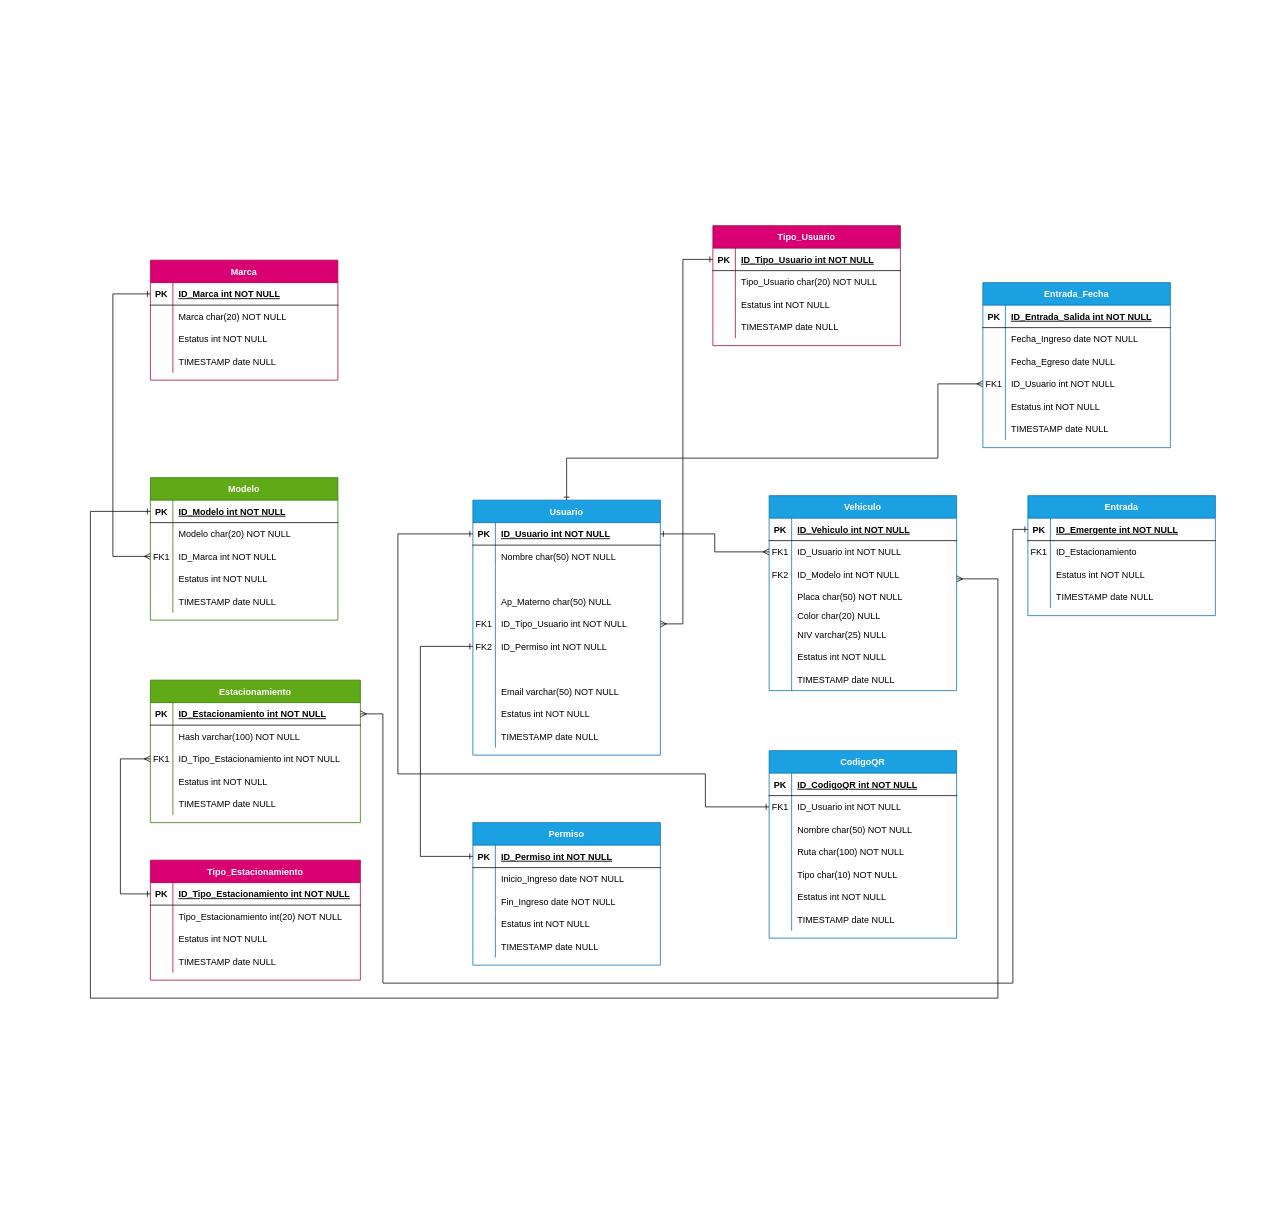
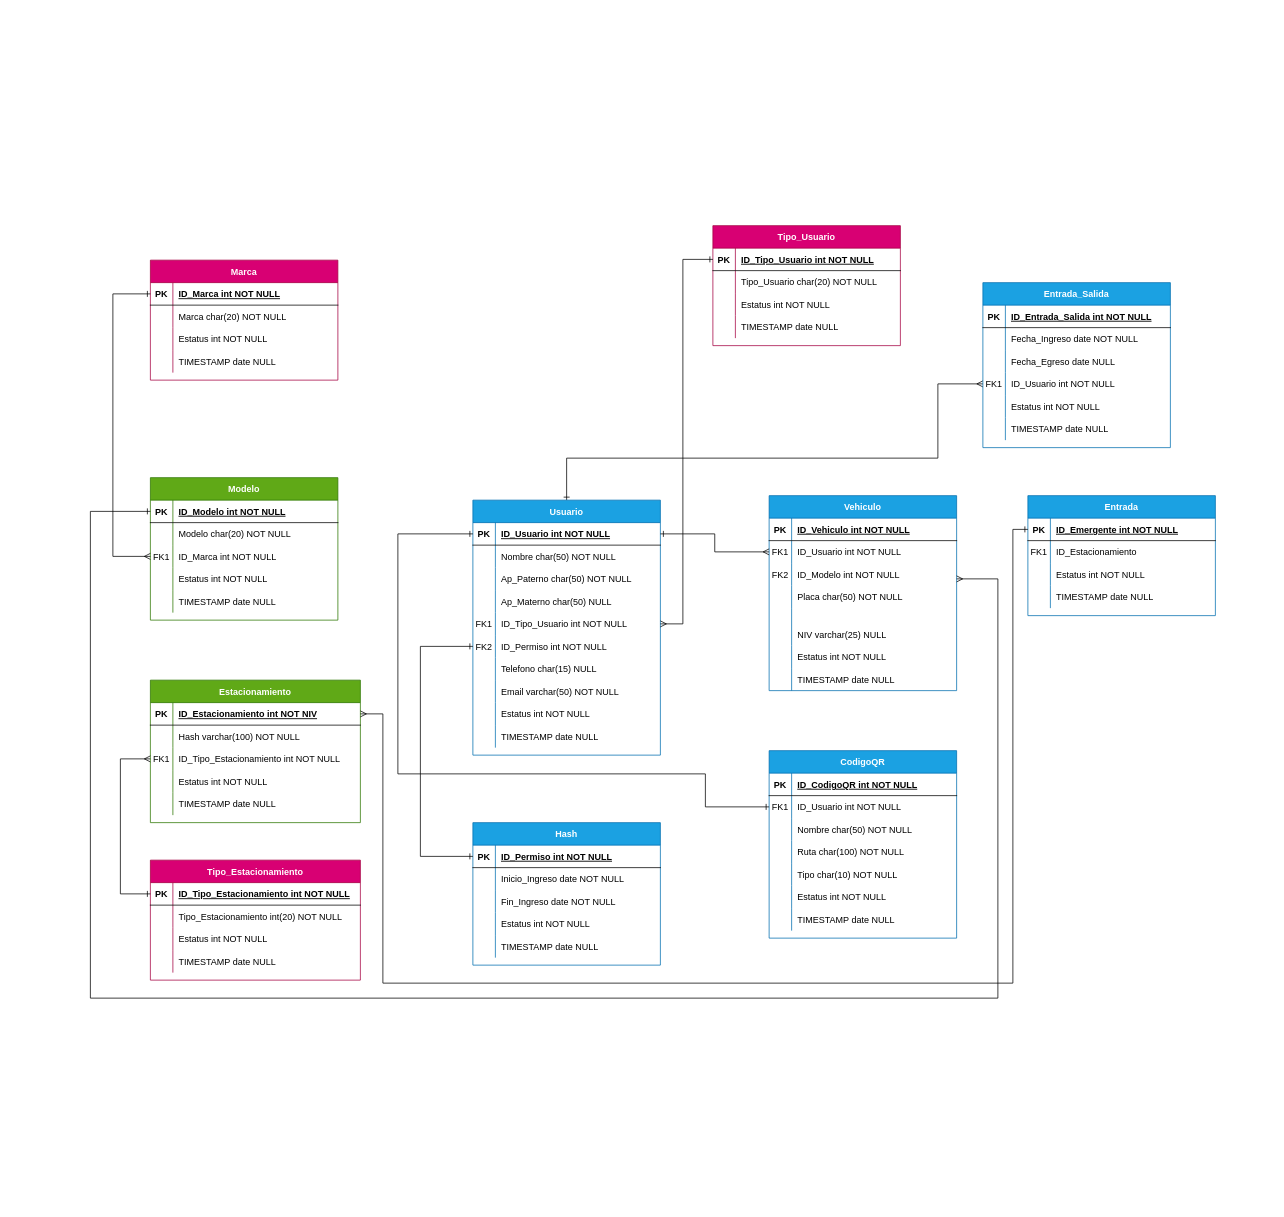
node "Entrada_Fecha": label "Entrada_Fecha" -> "Entrada_Salida"
node "Ap_Paterno char(50) NOT NULL": added
node "Color char(20) NULL": removed
node "Telefono char(15) NULL": added
node "ID_Estacionamiento int NOT NULL": label "ID_Estacionamiento int NOT NULL" -> "ID_Estacionamiento int NOT NIV"
node "Permiso": label "Permiso" -> "Hash"
